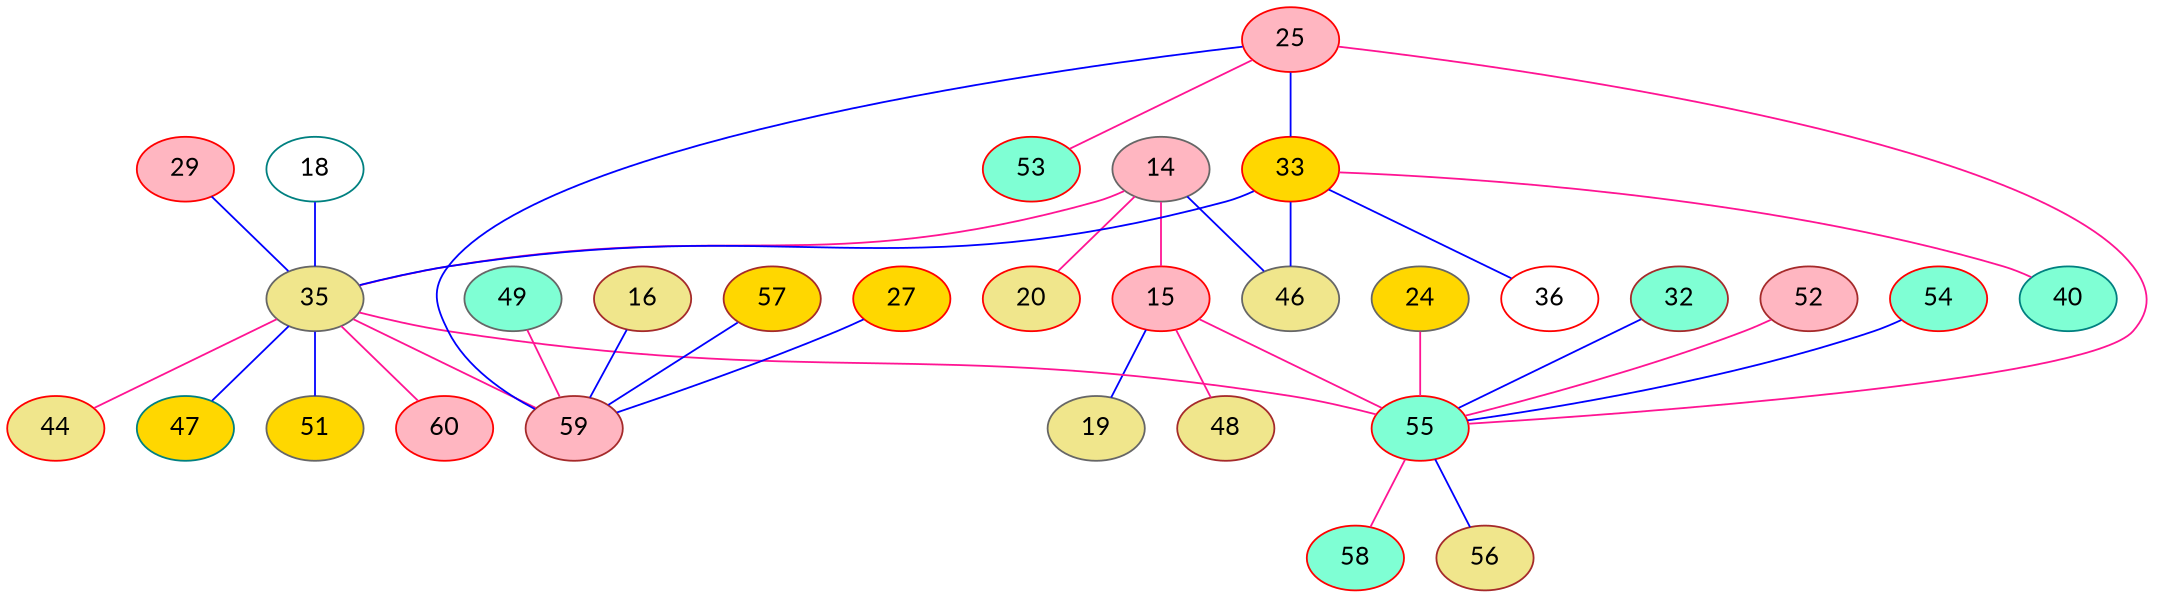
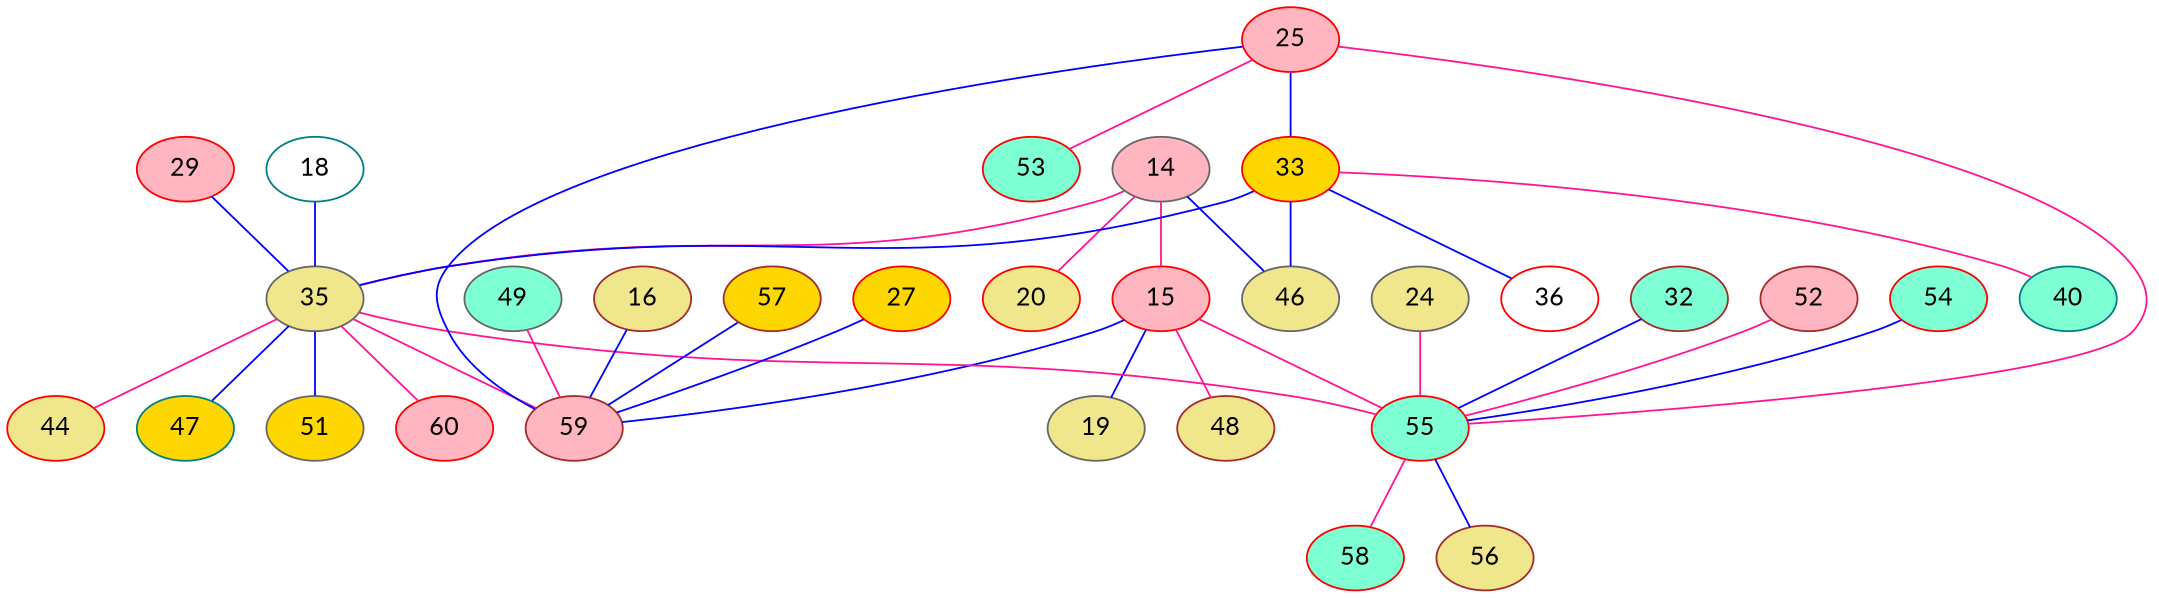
node "24": fillcolor gold -> khaki
edge "15" -- "59": added
